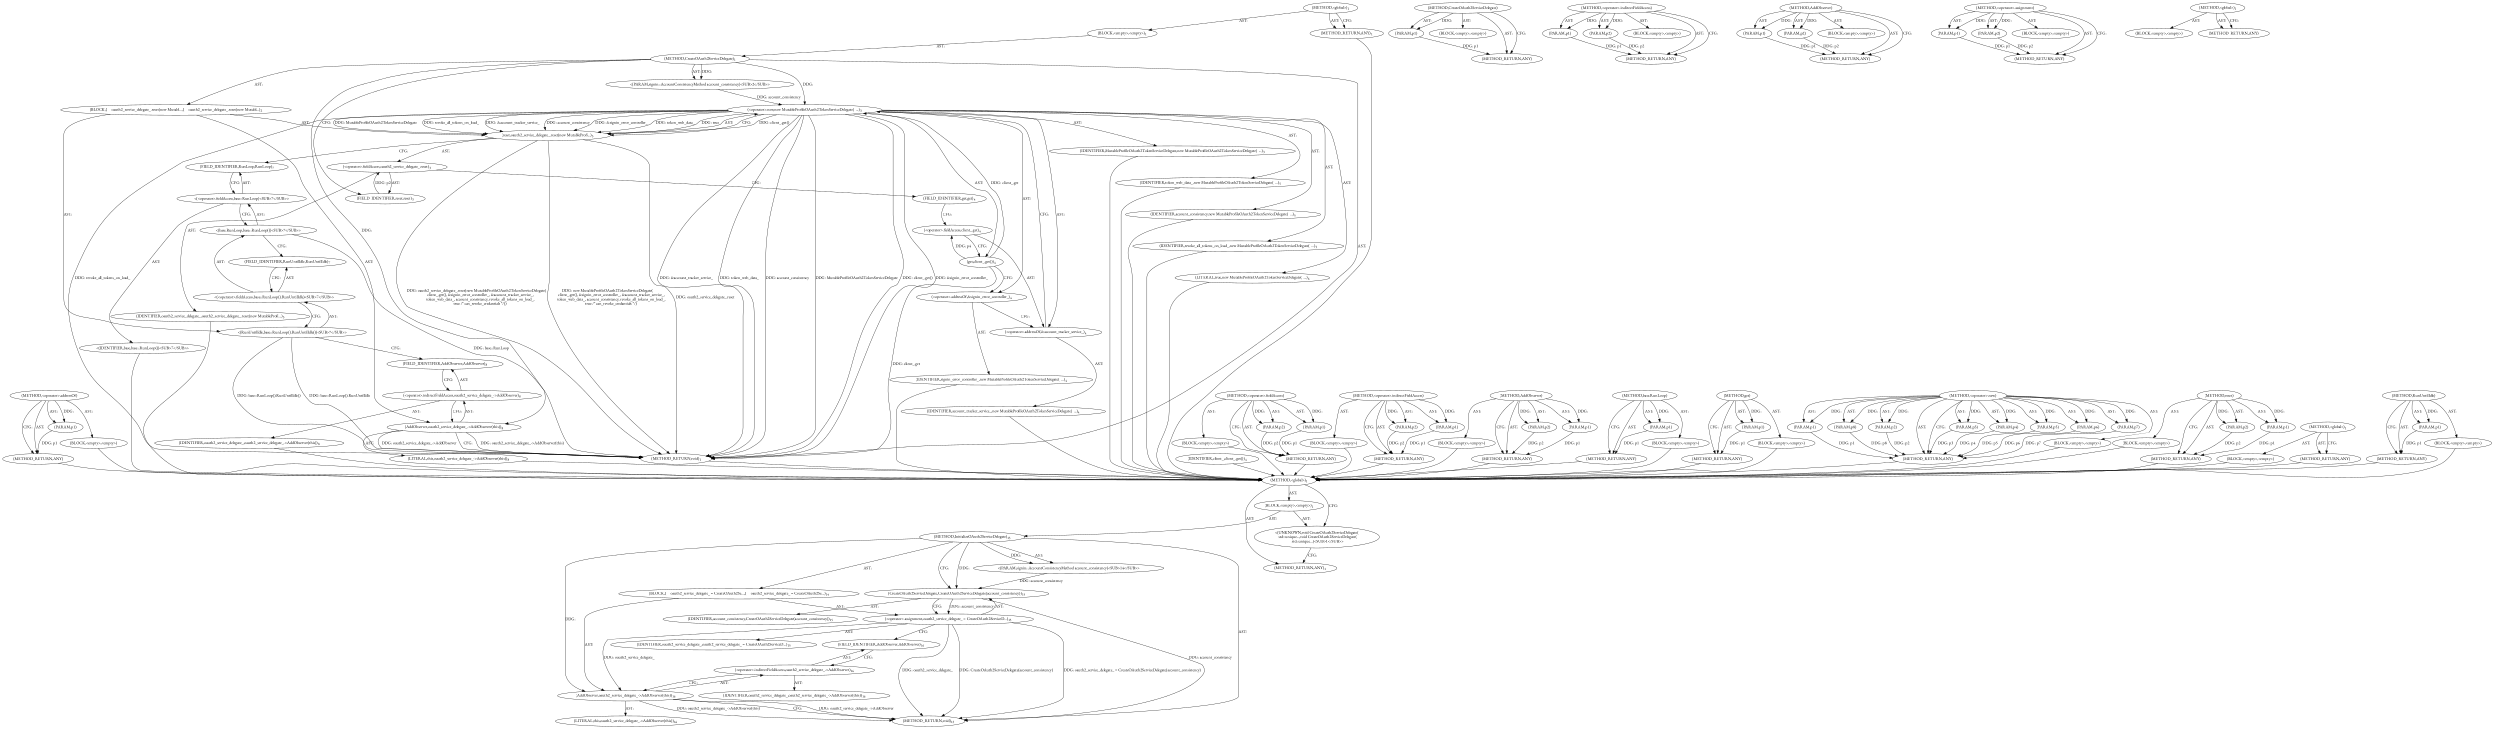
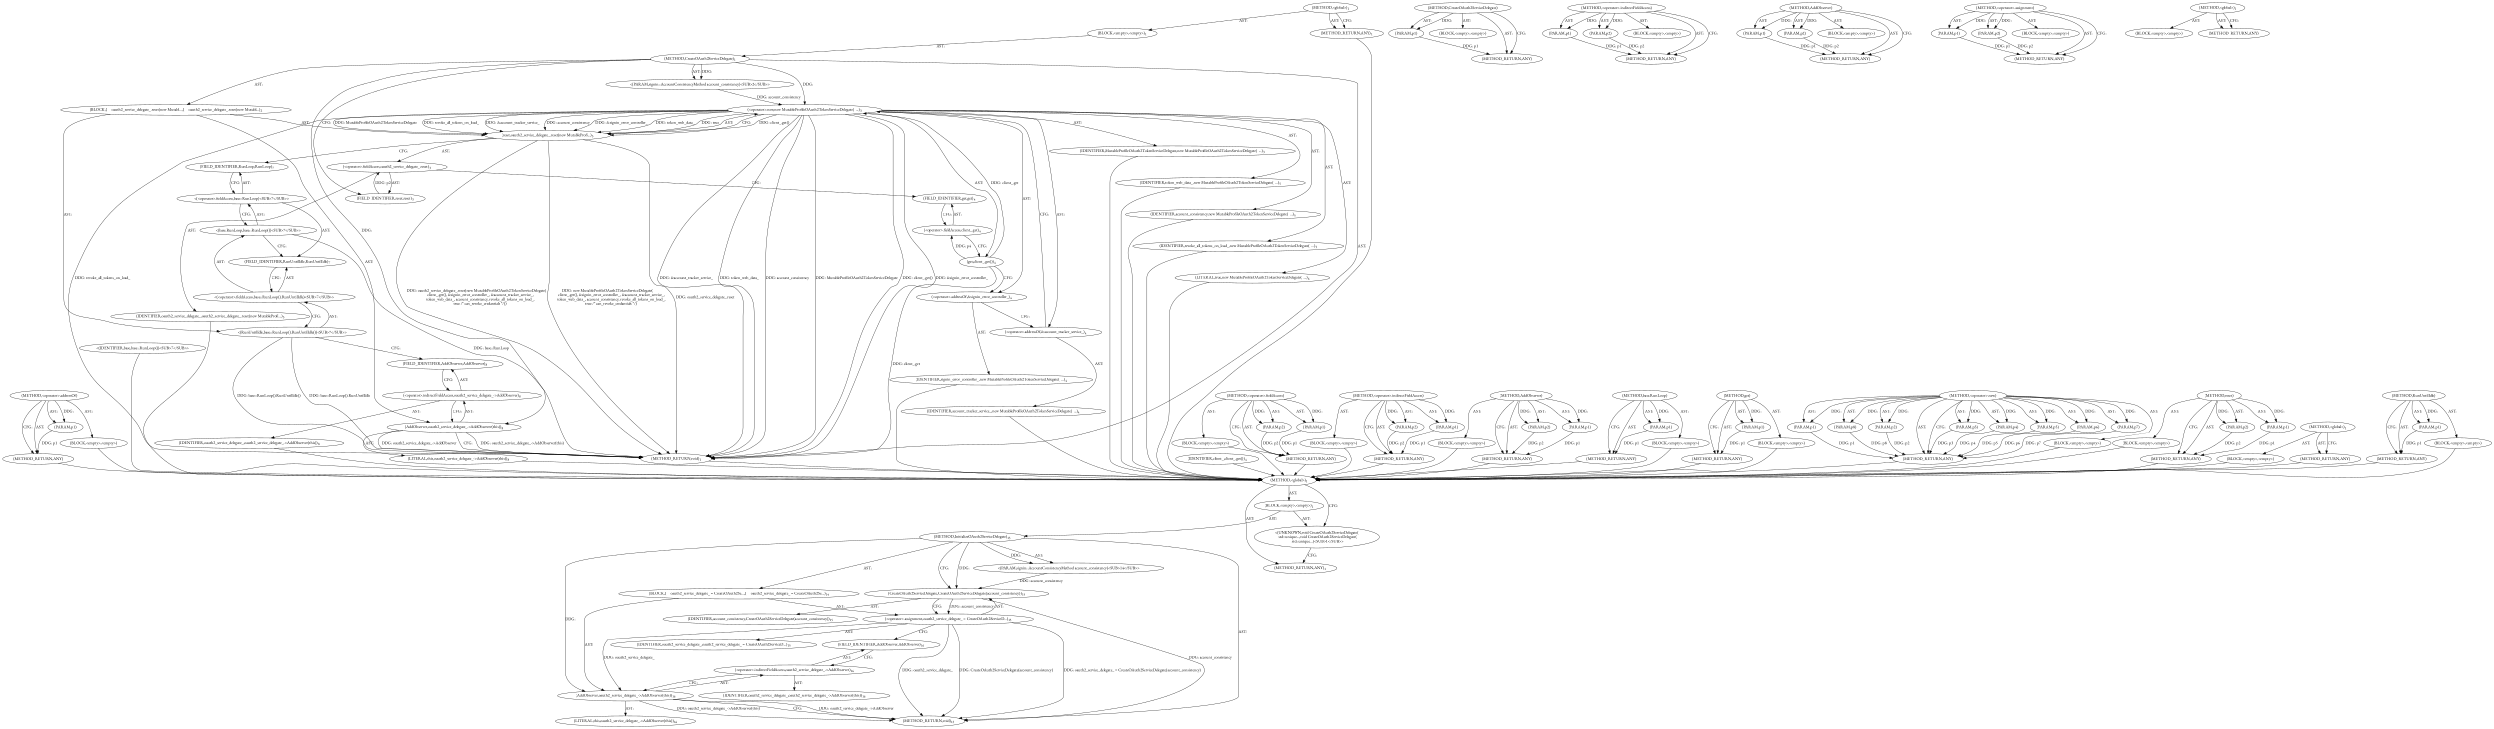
edge "<(<operator>.fieldAccess,base::RunLoop)<SUB>7</SUB>>" -> "<(IDENTIFIER,base,base::RunLoop())<SUB>7</SUB>>": now "<(<operator>.fieldAccess,base::RunLoop)<SUB>7</SUB>>" -> "(FIELD_IDENTIFIER,RunUntilIdle,RunUntilIdle)"
edge "(<operator>.fieldAccess,client_.get)" -> "(<operator>.addressOf,&account_tracker_service_)": now "(<operator>.fieldAccess,client_.get)" -> "(FIELD_IDENTIFIER,get,get)"
